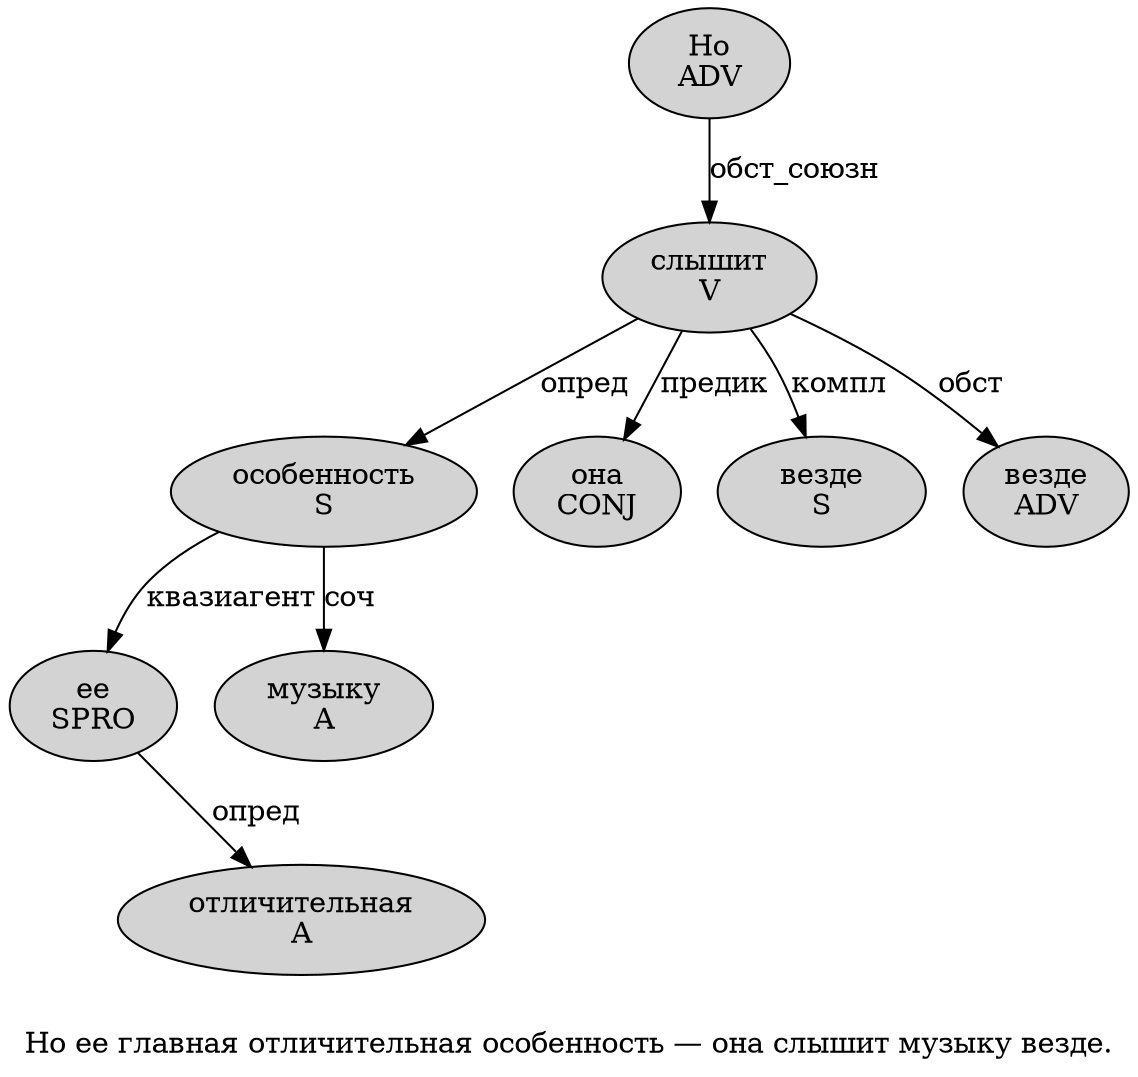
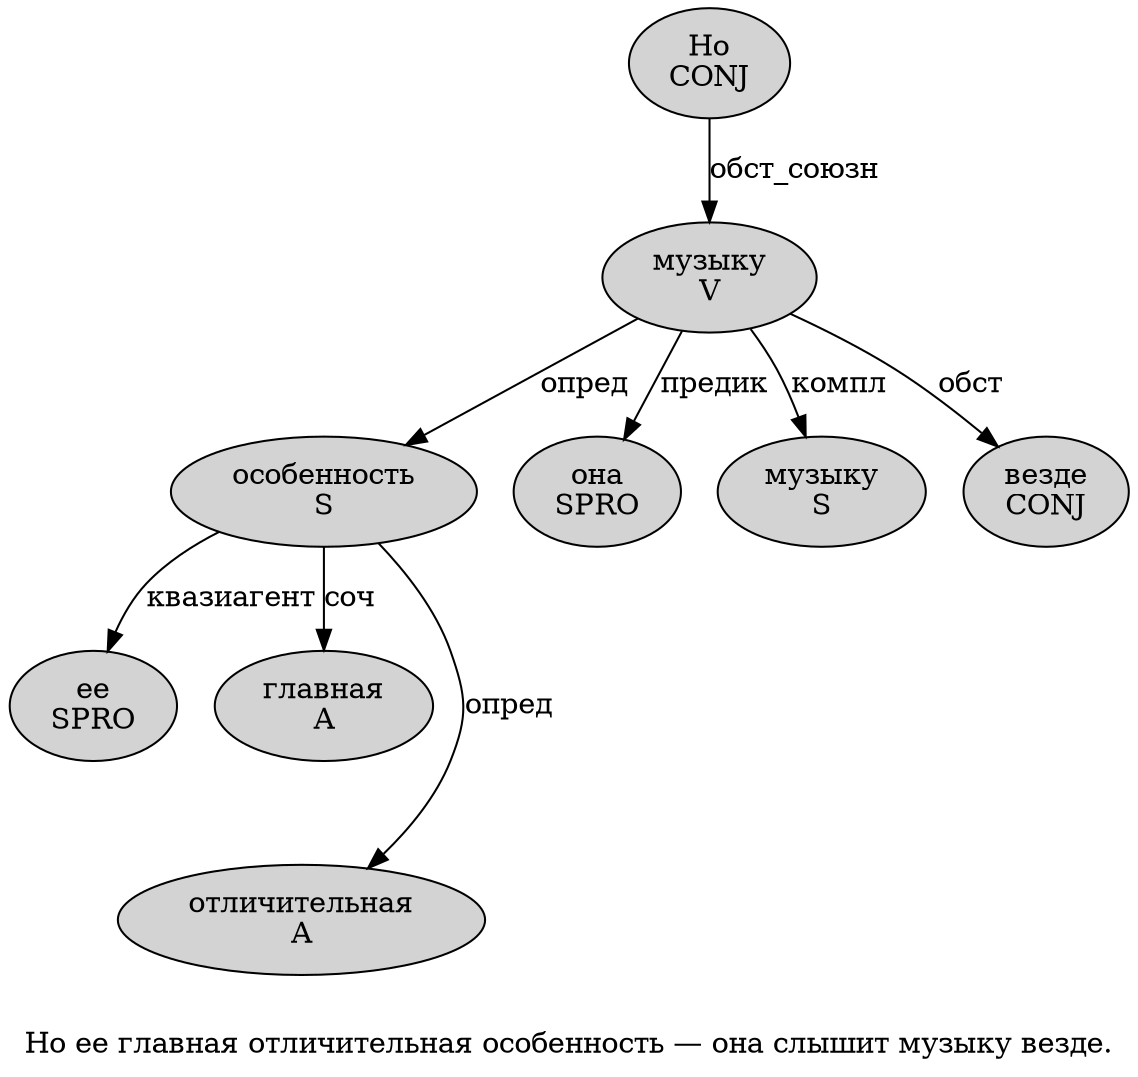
node "Но ADV": label "Но ADV" -> "Но CONJ"
node "слышит V": label "слышит V" -> "музыку V"
node "она CONJ": label "она CONJ" -> "она SPRO"
node "везде S": label "везде S" -> "музыку S"
node "везде ADV": label "везде ADV" -> "везде CONJ"
node "музыку A": label "музыку A" -> "главная A"
edge "ее SPRO" -> "отличительная A": now "особенность S" -> "отличительная A"
